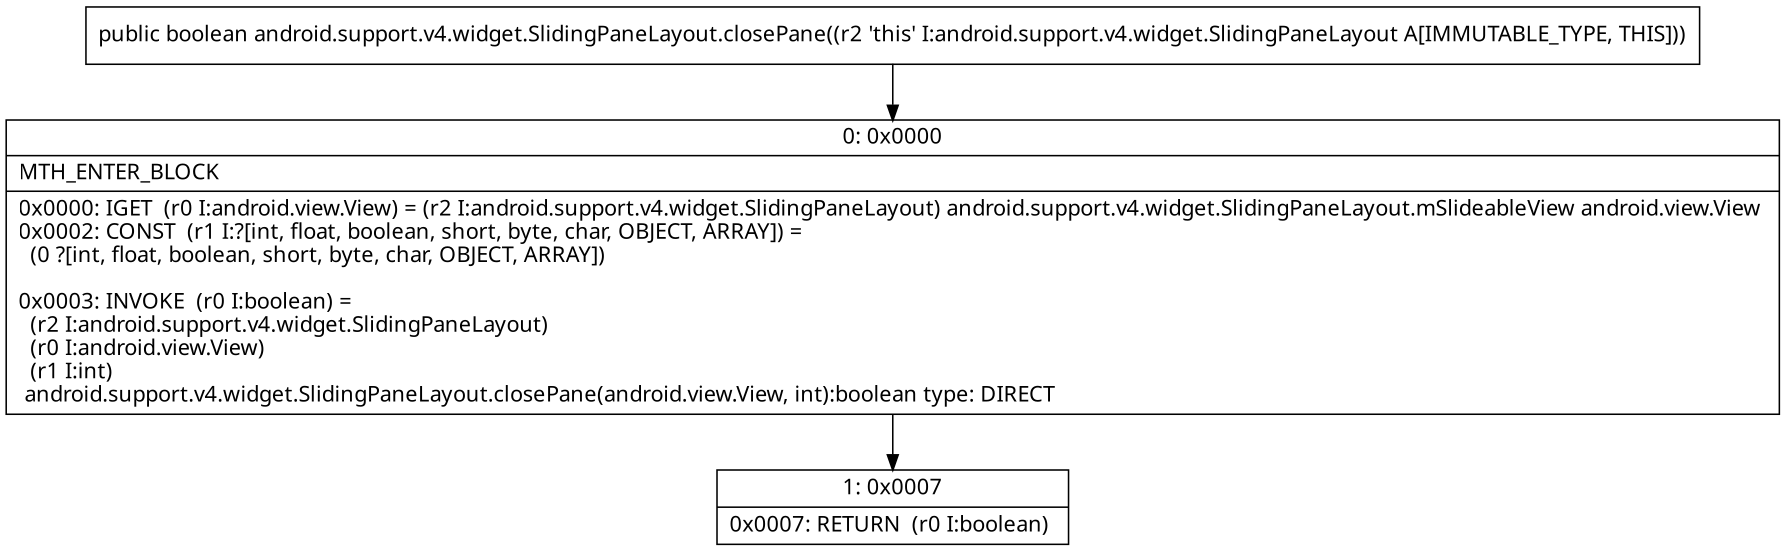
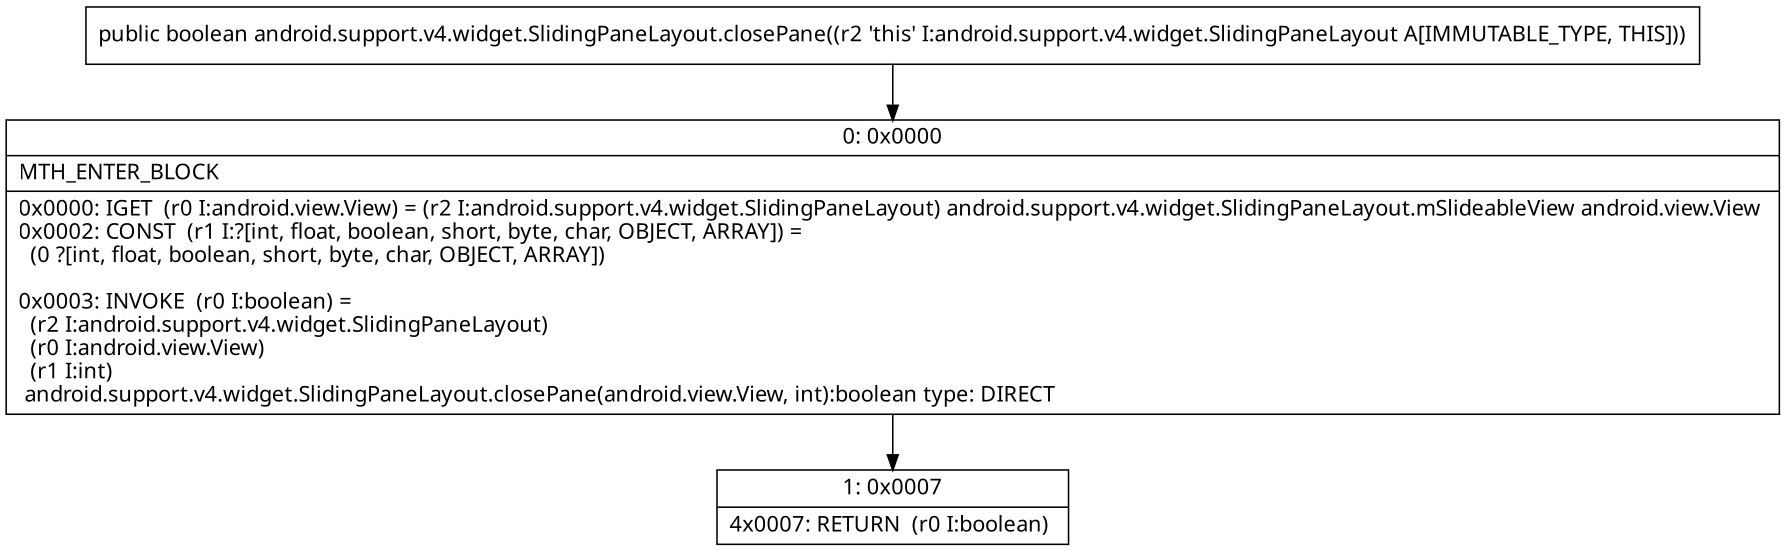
node "1: 0x0007": text "0x0007: RETURN  (r0 I:boolean)" -> "4x0007: RETURN  (r0 I:boolean)"
